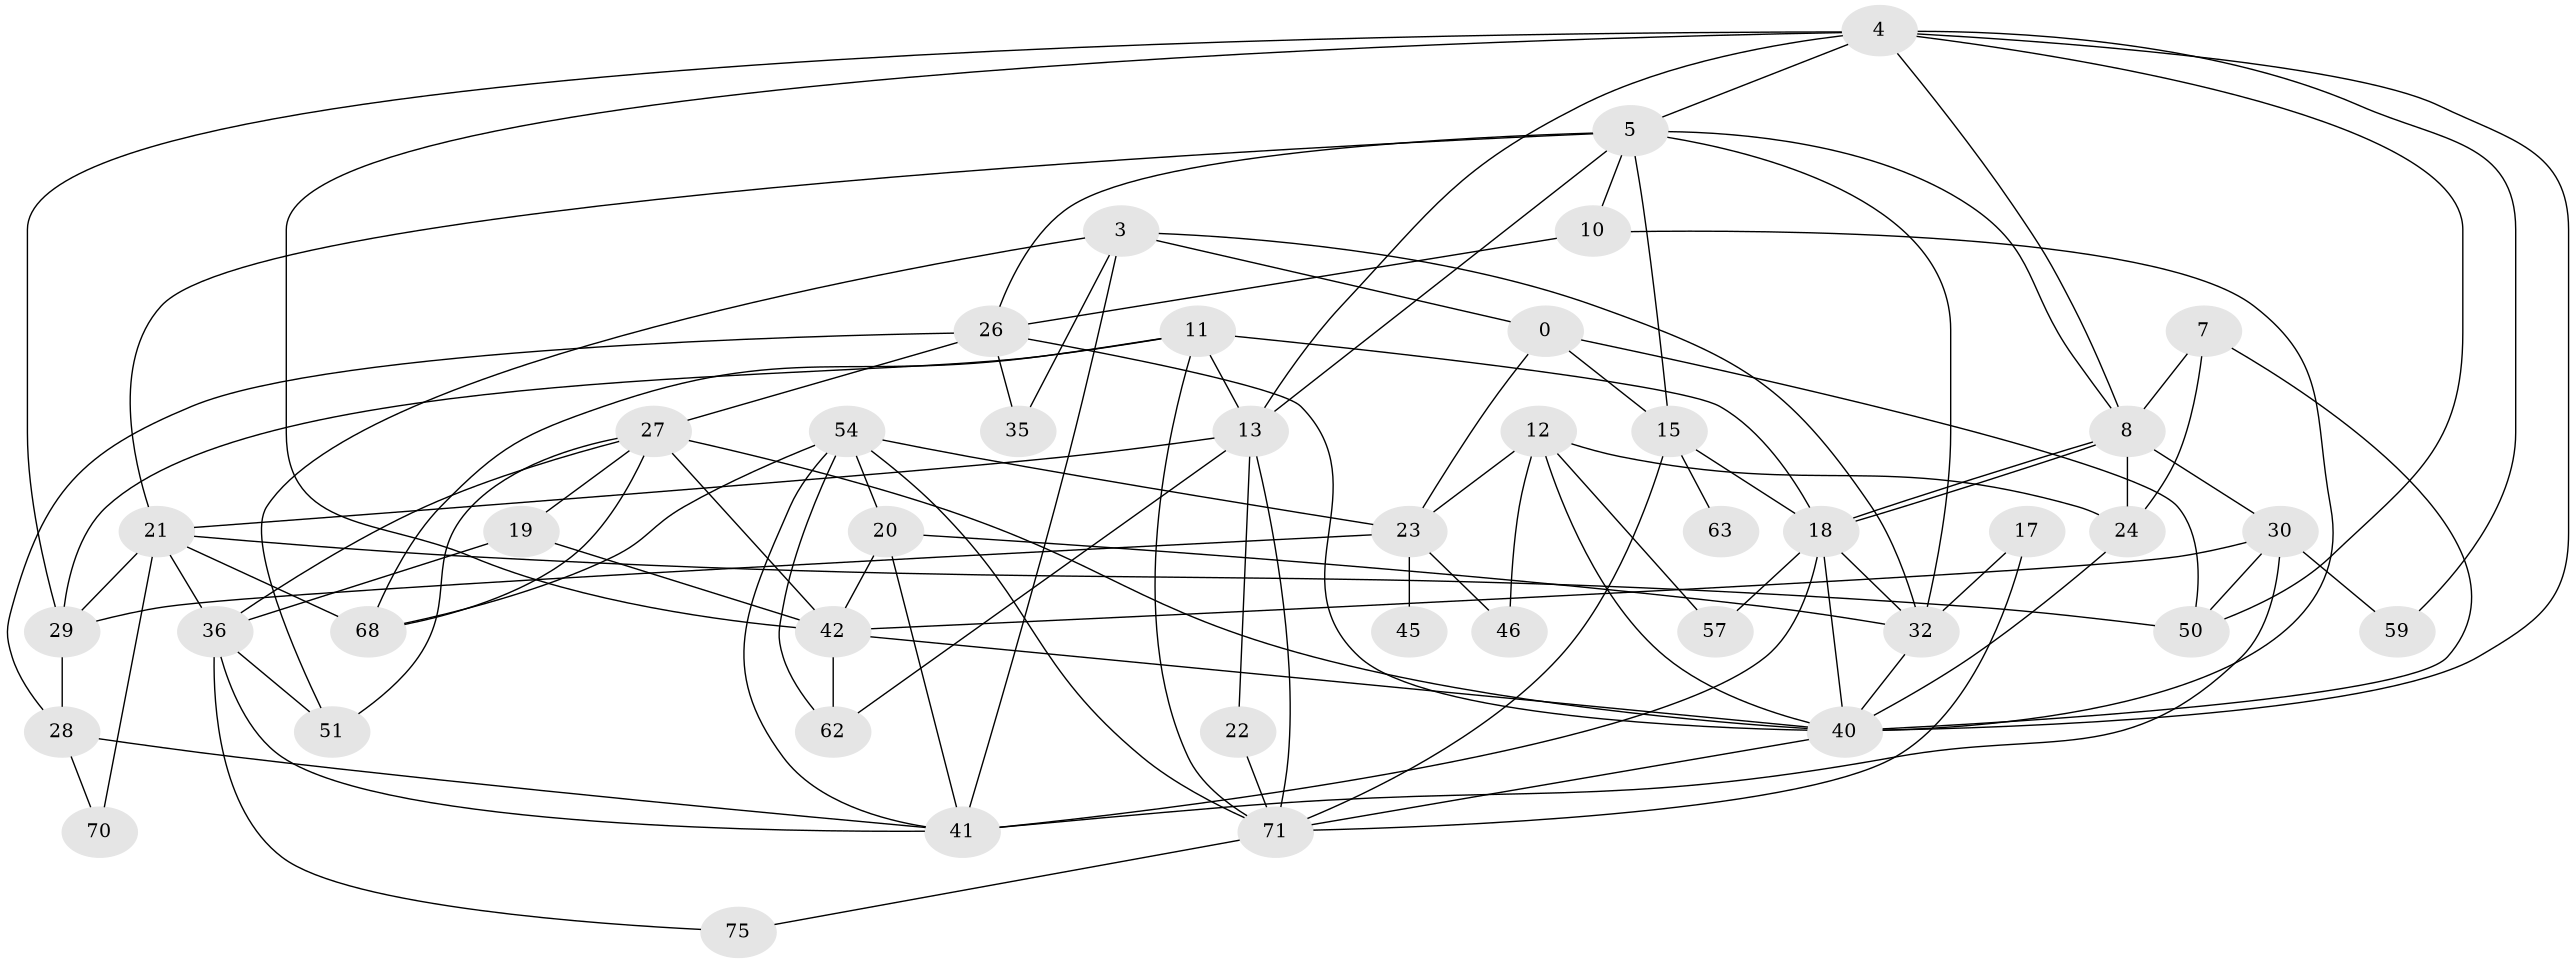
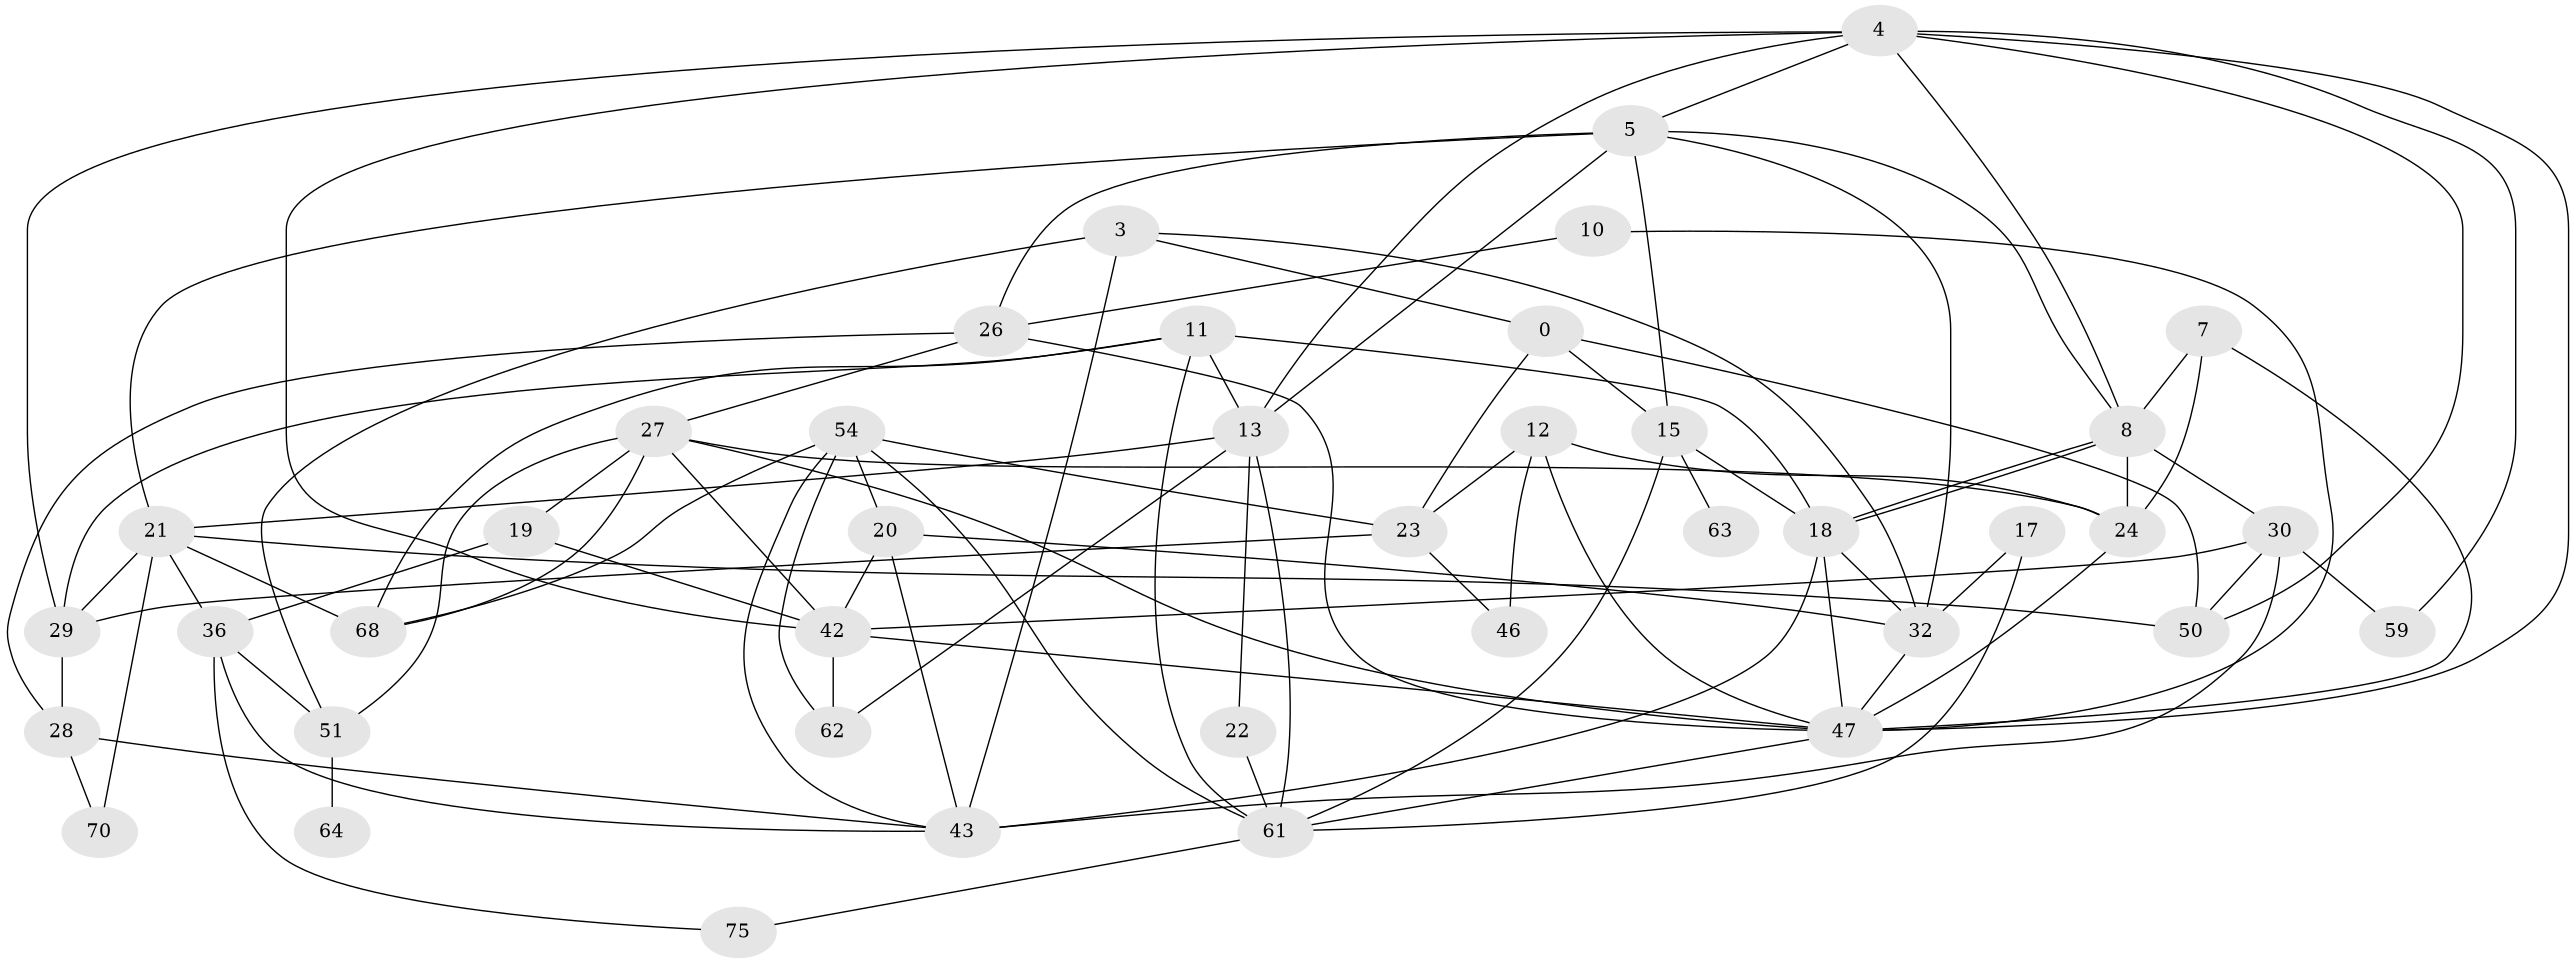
edge "5" -- "10": removed
node "35": removed
edge "27" -- "36": now "27" -- "24"
node "45": removed
node "57": removed
node "40": label "40" -> "47"
node "64": added
node "41": label "41" -> "43"
node "71": label "71" -> "61"
